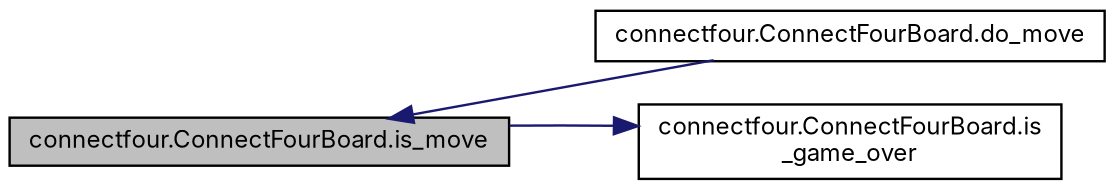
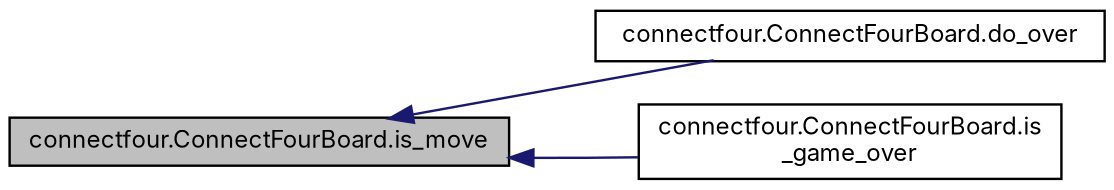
node "connectfour.ConnectFourBoard.do_move": label "connectfour.ConnectFourBoard.do_move" -> "connectfour.ConnectFourBoard.do_over"
edge "connectfour.ConnectFourBoard.is_move" -> "connectfour.ConnectFourBoard.is _game_over": reversed
